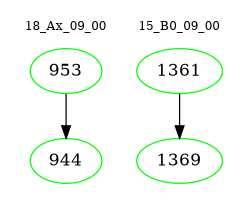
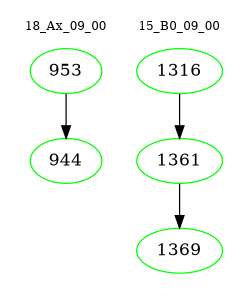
node "1316": added
